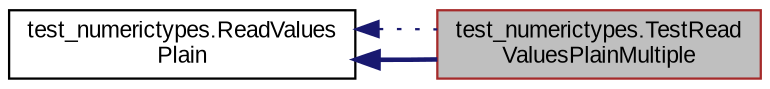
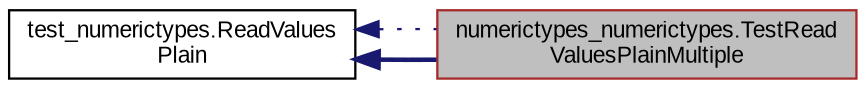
node "test_numerictypes.TestRead ValuesPlainMultiple": label "test_numerictypes.TestRead ValuesPlainMultiple" -> "numerictypes_numerictypes.TestRead ValuesPlainMultiple"
